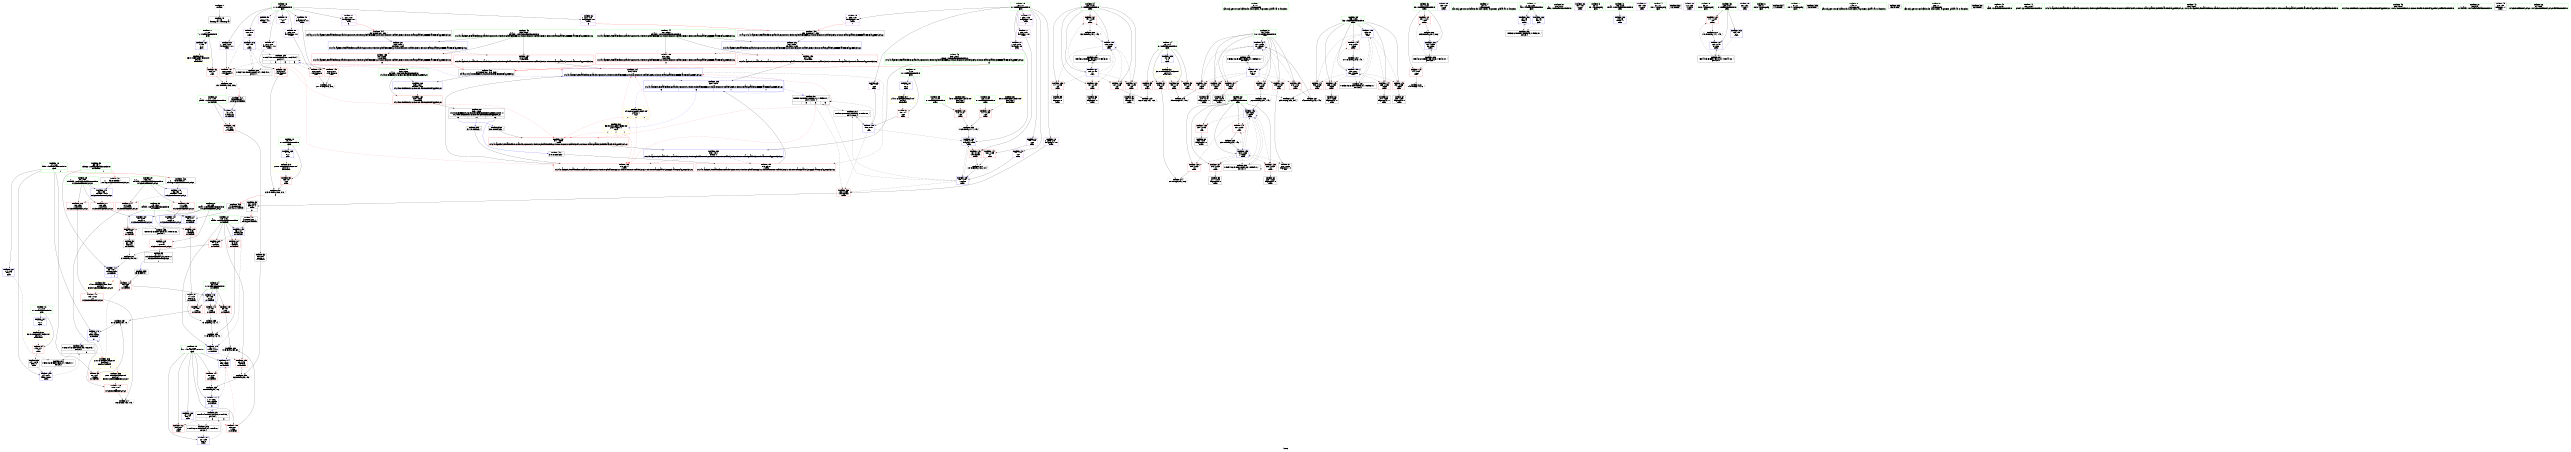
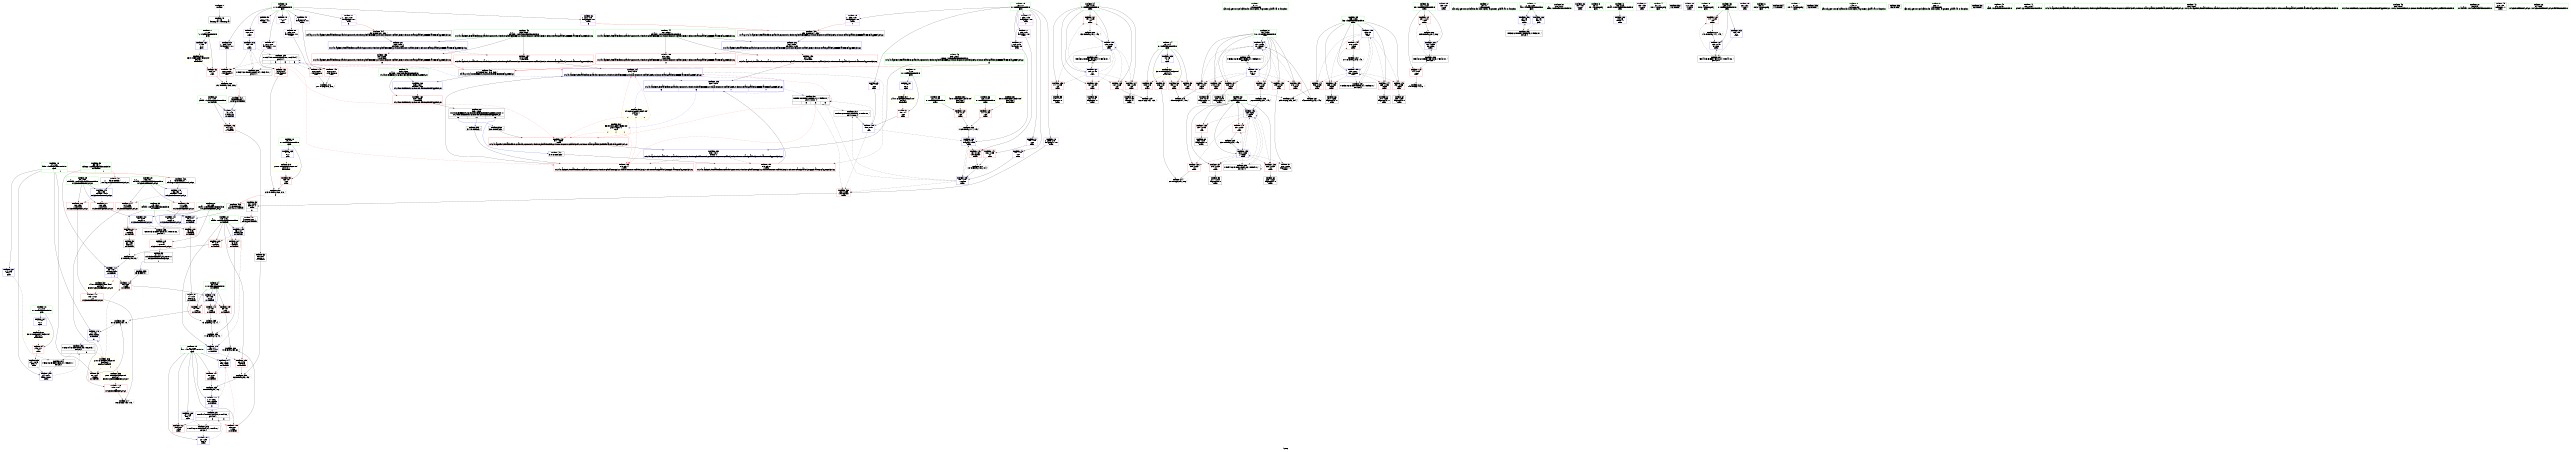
edge "NodeID: 77" -> "NodeID: 151": now "NodeID: 186" -> "NodeID: 151"
node "NodeID: 57": text "ans" -> "main"
